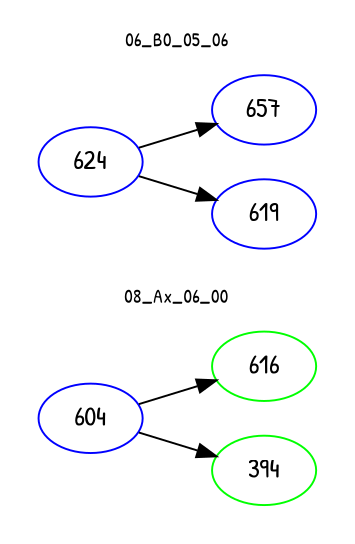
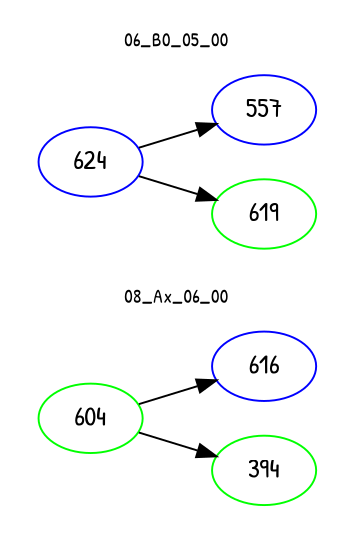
cluster "06_B0_05_06": label "06_B0_05_06" -> "06_B0_05_00"
node "657": label "657" -> "557"
node "619": color blue -> green
node "616": color green -> blue
node "604": color blue -> green
